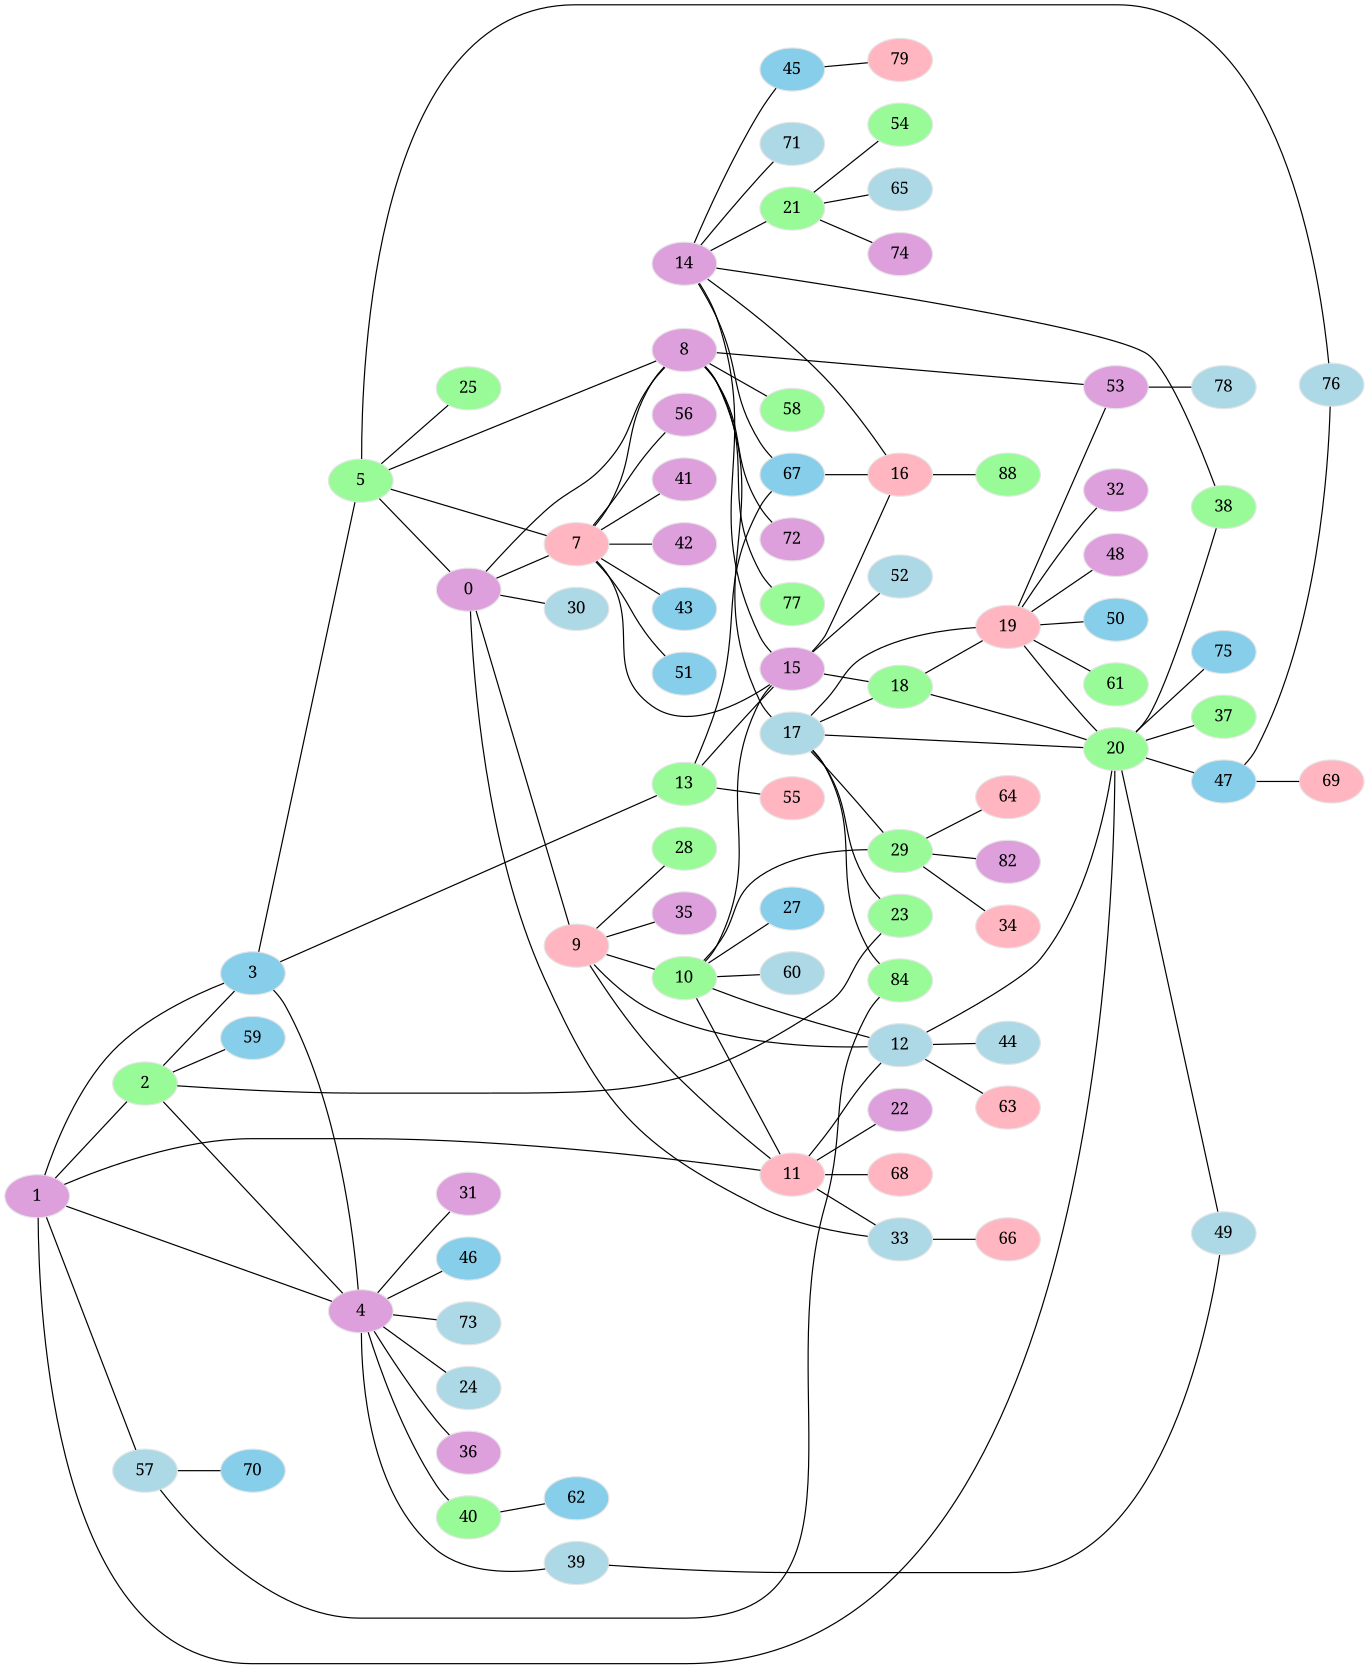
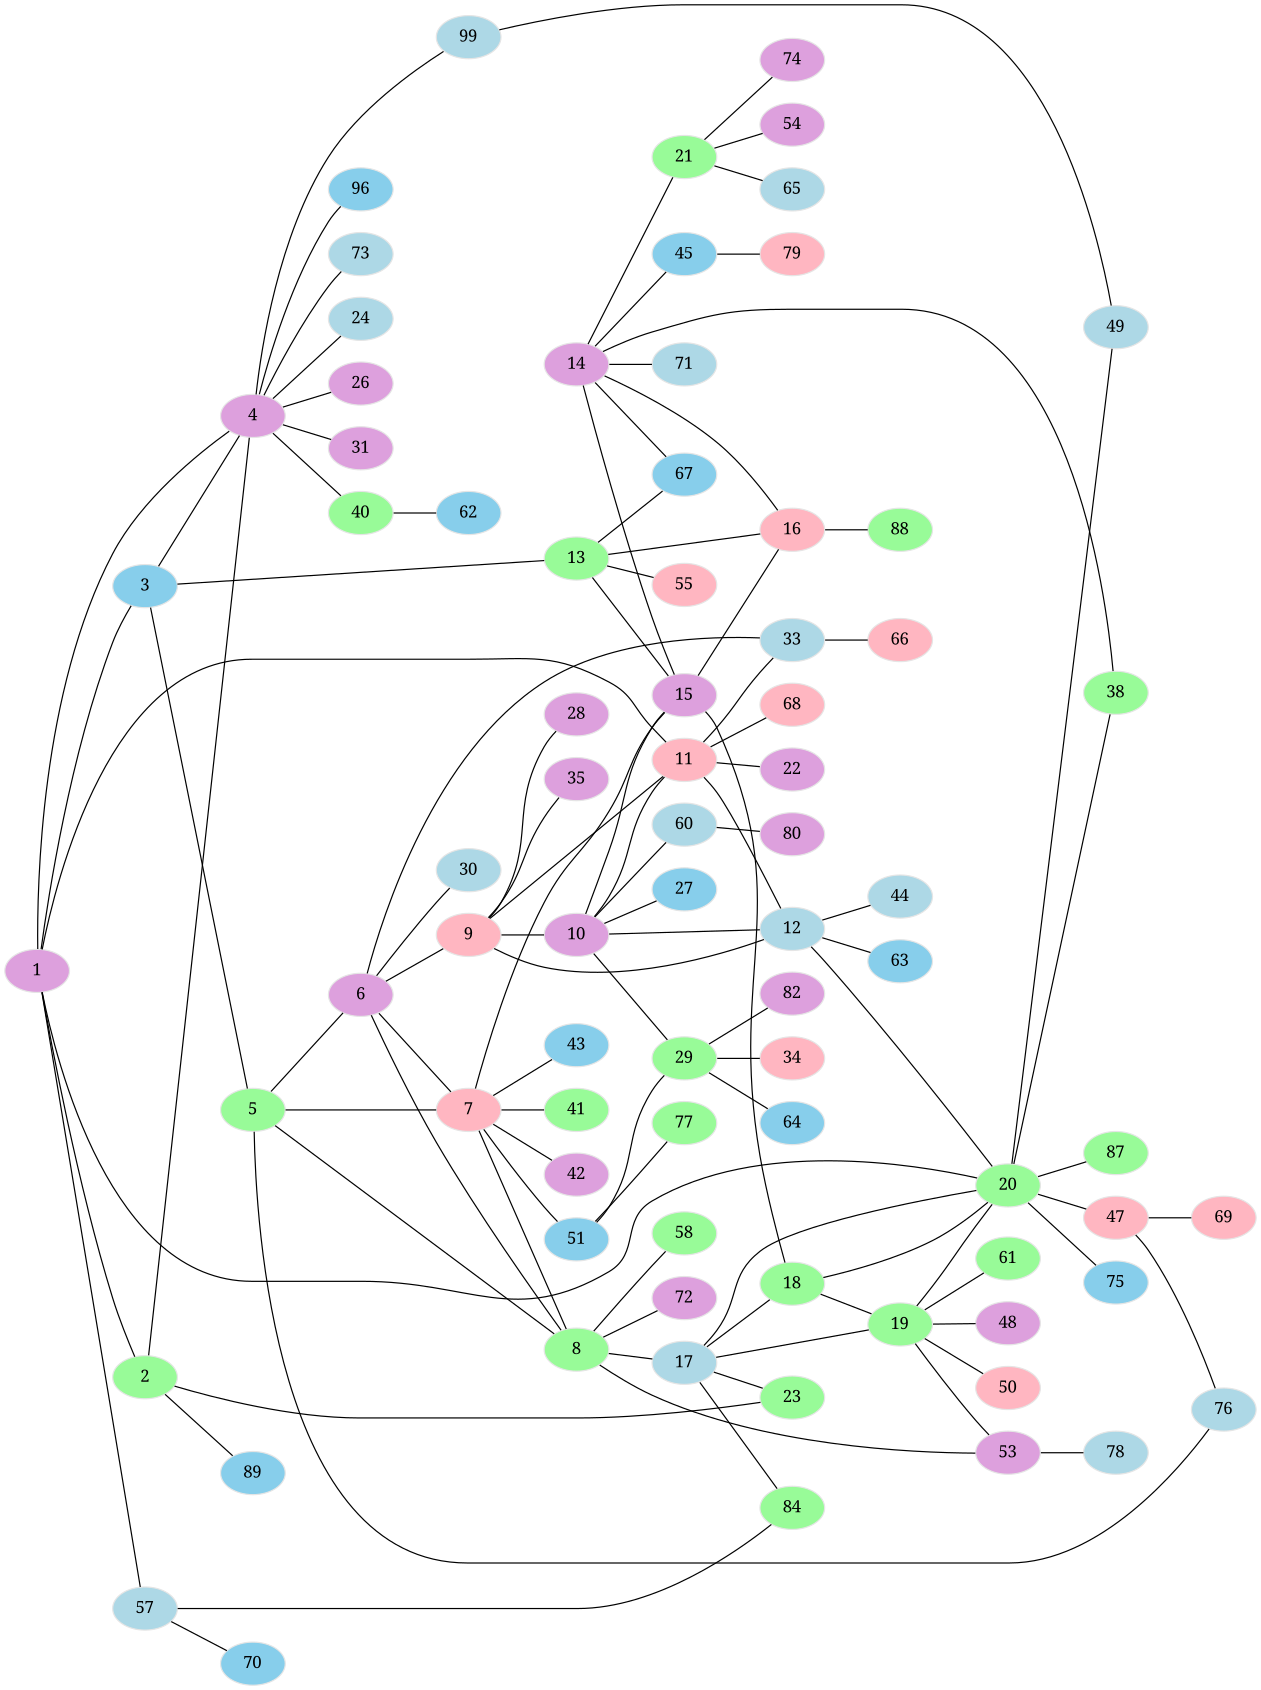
node "54": fillcolor palegreen -> plum
node "8": fillcolor plum -> palegreen
node "25": removed
node "56": removed
edge "67" -- "16": now "13" -- "16"
edge "8" -- "77": now "51" -- "77"
node "41": fillcolor plum -> palegreen
node "32": removed
node "52": removed
node "0": label "0" -> "6"
node "50": fillcolor skyblue -> lightpink
node "19": fillcolor lightpink -> palegreen
node "37": label "37" -> "87"
node "47": fillcolor skyblue -> lightpink
edge "17" -- "29": now "51" -- "29"
node "64": fillcolor lightpink -> skyblue
node "80": added
node "28": fillcolor palegreen -> plum
node "10": fillcolor palegreen -> plum
edge "3" -- "2": removed
node "59": label "59" -> "89"
node "63": fillcolor lightpink -> skyblue
node "46": label "46" -> "96"
node "36": label "36" -> "26"
node "39": label "39" -> "99"
